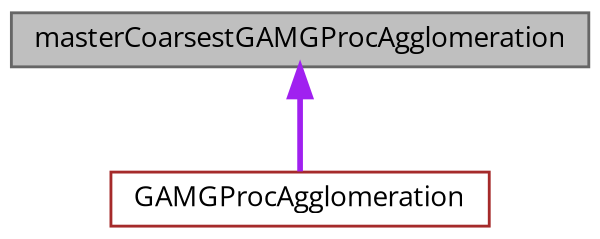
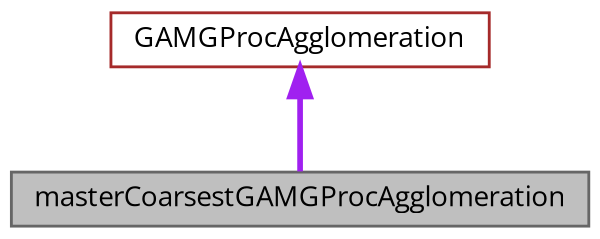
edge "GAMGProcAgglomeration" -> "masterCoarsestGAMGProcAgglomeration": reversed
